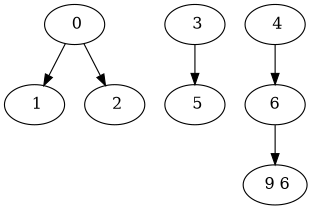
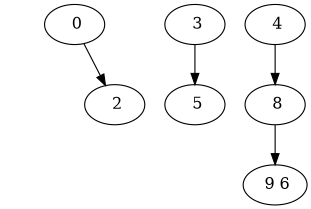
node "1": removed
node "6": label "6" -> "8"
